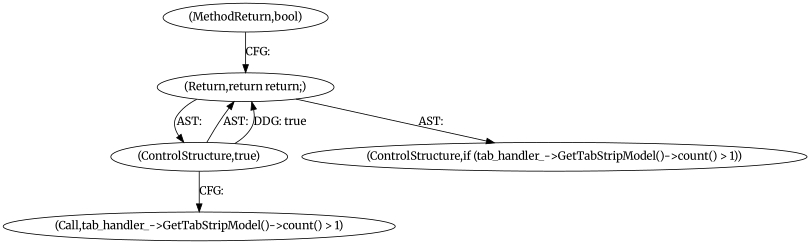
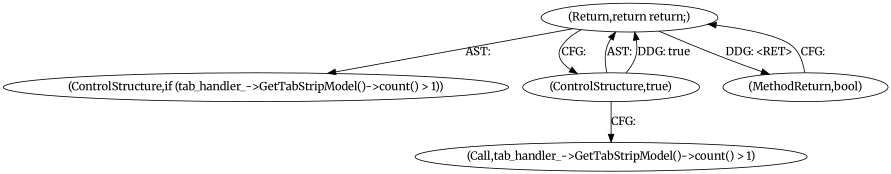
edge "(Return,return return;)" -> "(MethodReturn,bool)": added, label "DDG: <RET>"
edge "(Return,return return;)" -> "(ControlStructure,true)": label "AST: " -> "CFG: "
